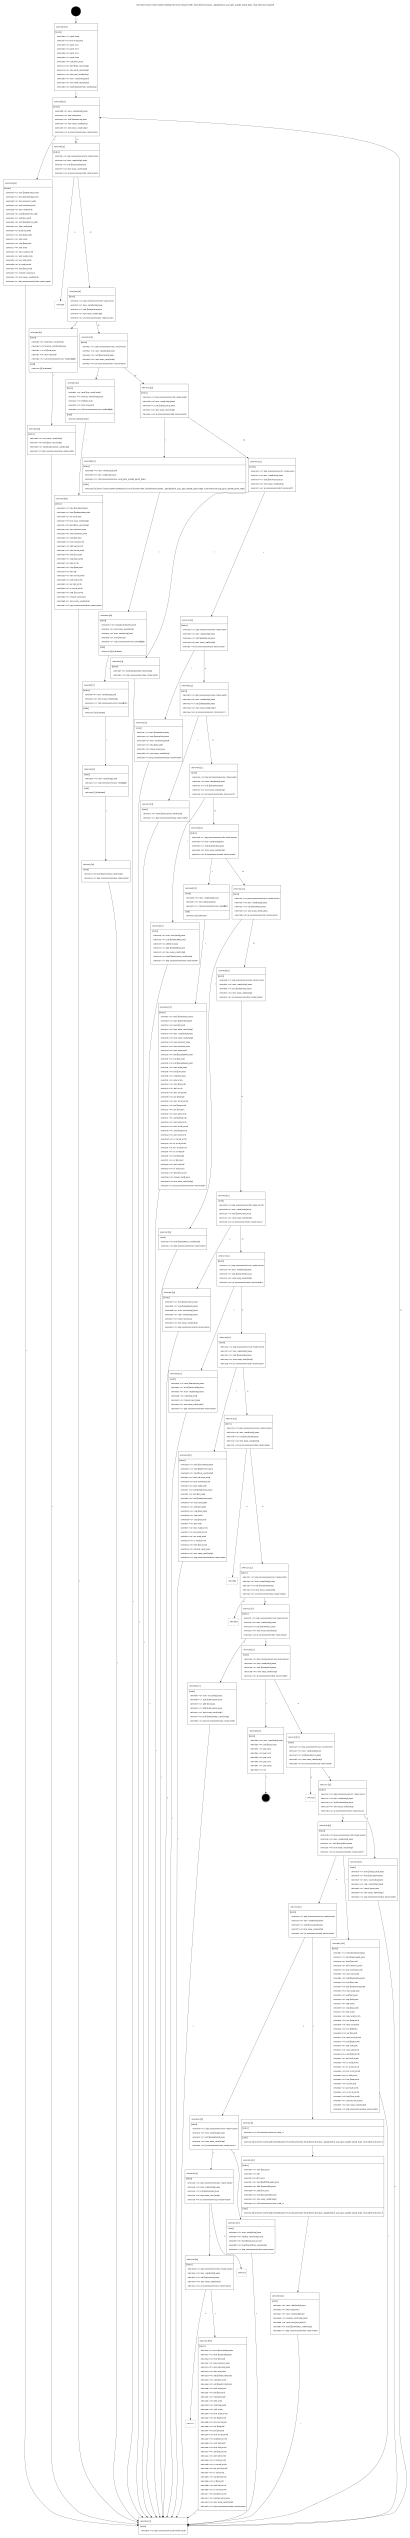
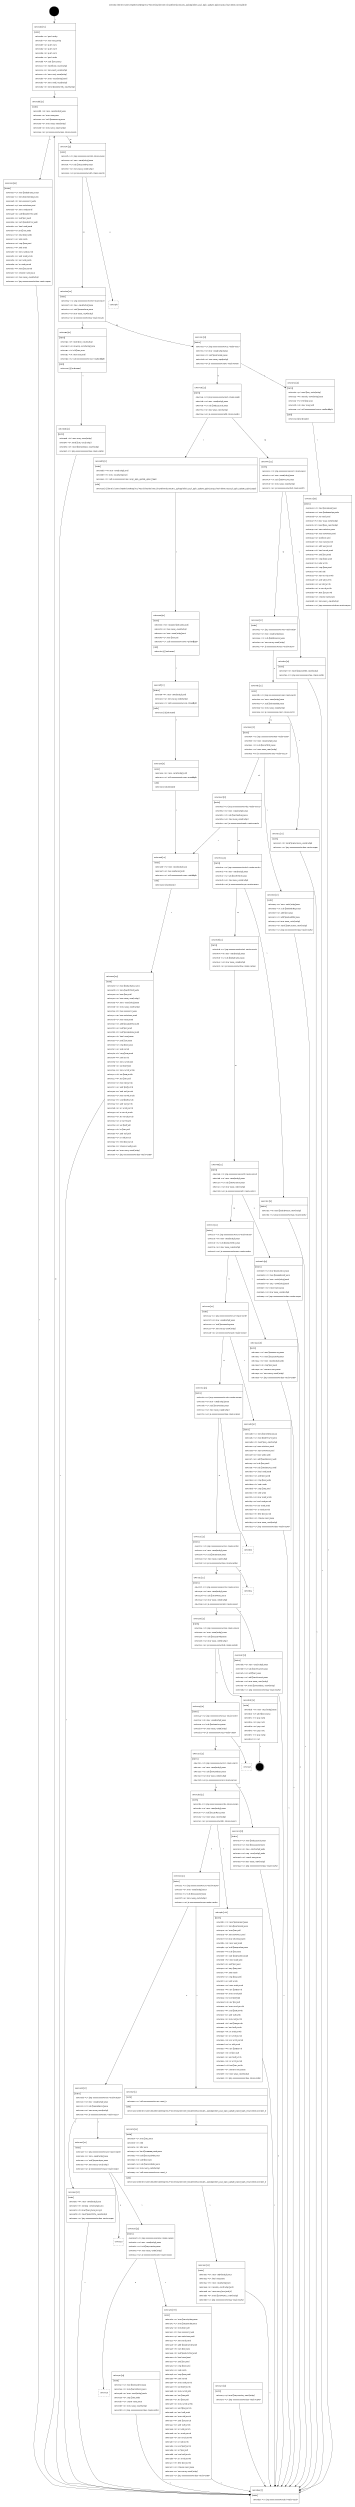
edge "0x401462 [25]" -> "0x4017a1 [27]": removed, label "1"
edge "0x401a0e [9]" -> "0x401a17 [12]": now "0x401a0e [9]" -> "0x4016eb [13]"
